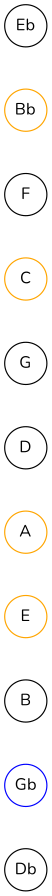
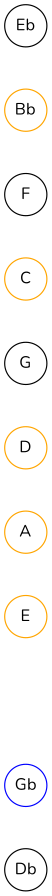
node "D": color black -> orange
node "B": removed
